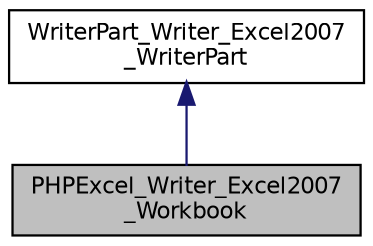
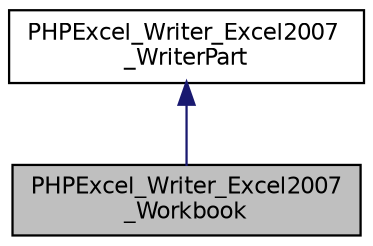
node "WriterPart_Writer_Excel2007 _WriterPart": label "WriterPart_Writer_Excel2007 _WriterPart" -> "PHPExcel_Writer_Excel2007 _WriterPart"
